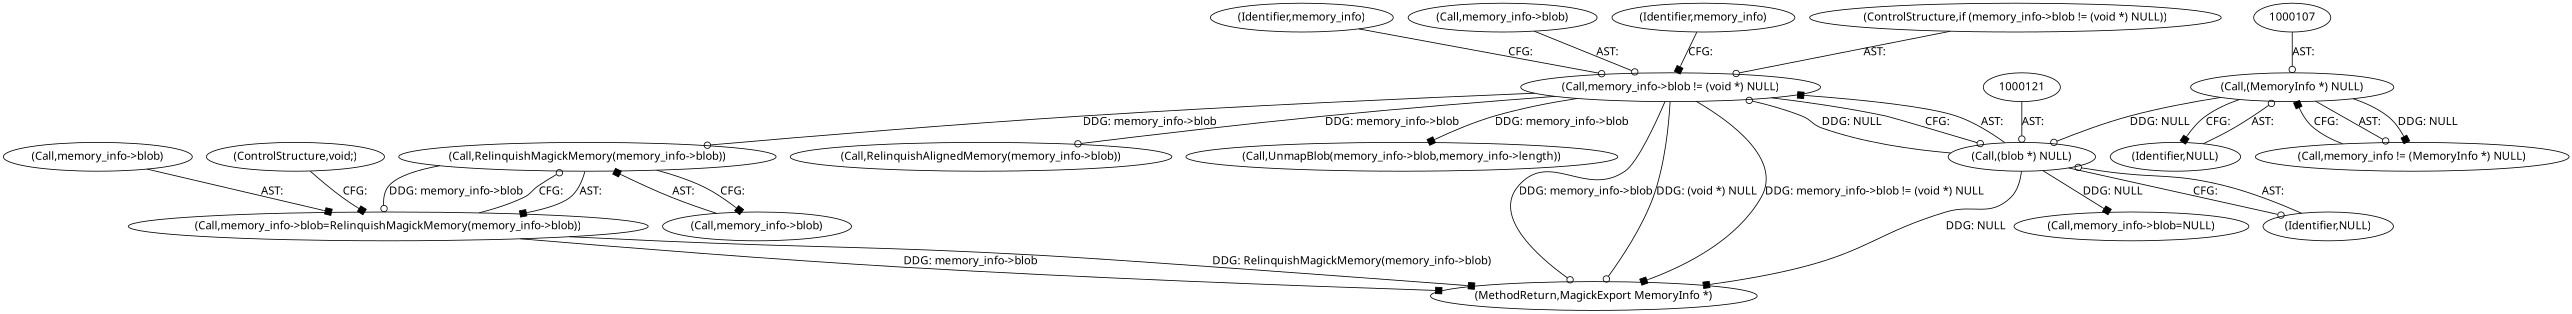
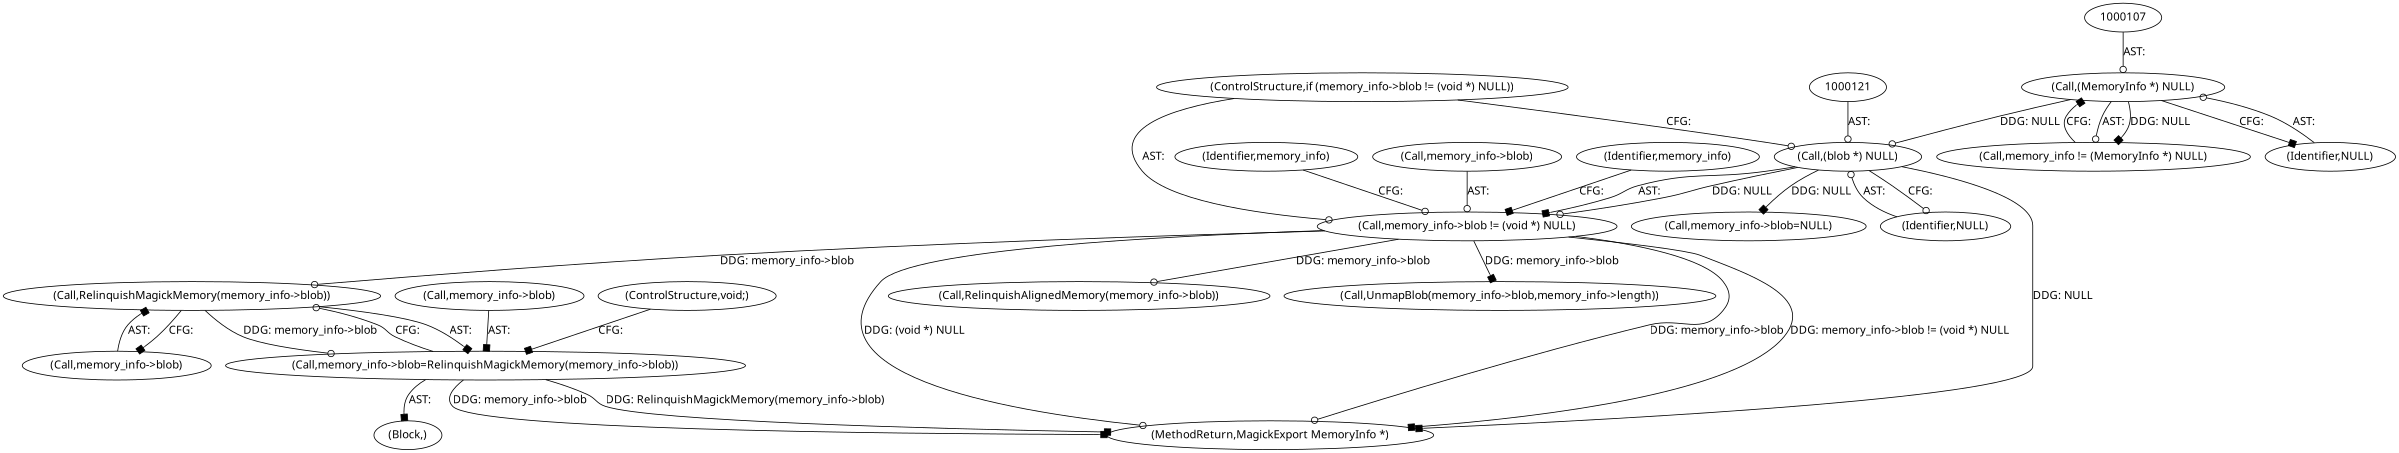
edge "(Call,memory_info->blob != (void *) NULL)" -> "(Call,(blob *) NULL)": now "(ControlStructure,if (memory_info->blob != (void *) NULL))" -> "(Call,(blob *) NULL)"
node "(Block,)": added
